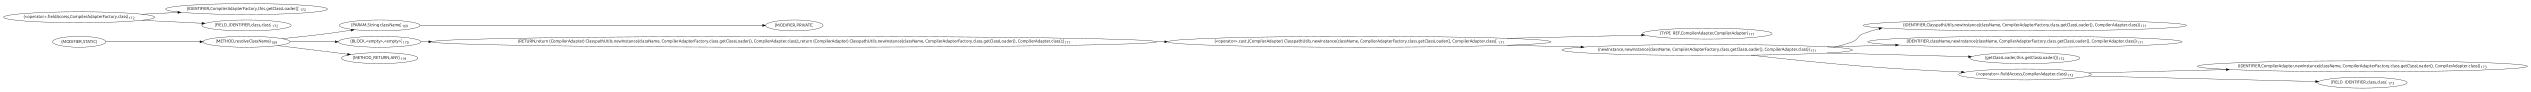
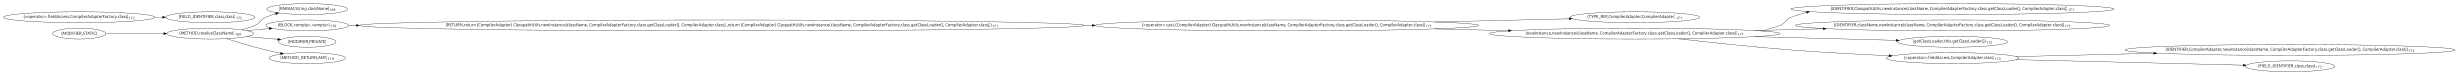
node "(IDENTIFIER,CompilerAdapterFactory,this.getClassLoader())": removed
edge "(PARAM,String className)" -> "(MODIFIER,PRIVATE)": now "(METHOD,resolveClassName)" -> "(MODIFIER,PRIVATE)"
